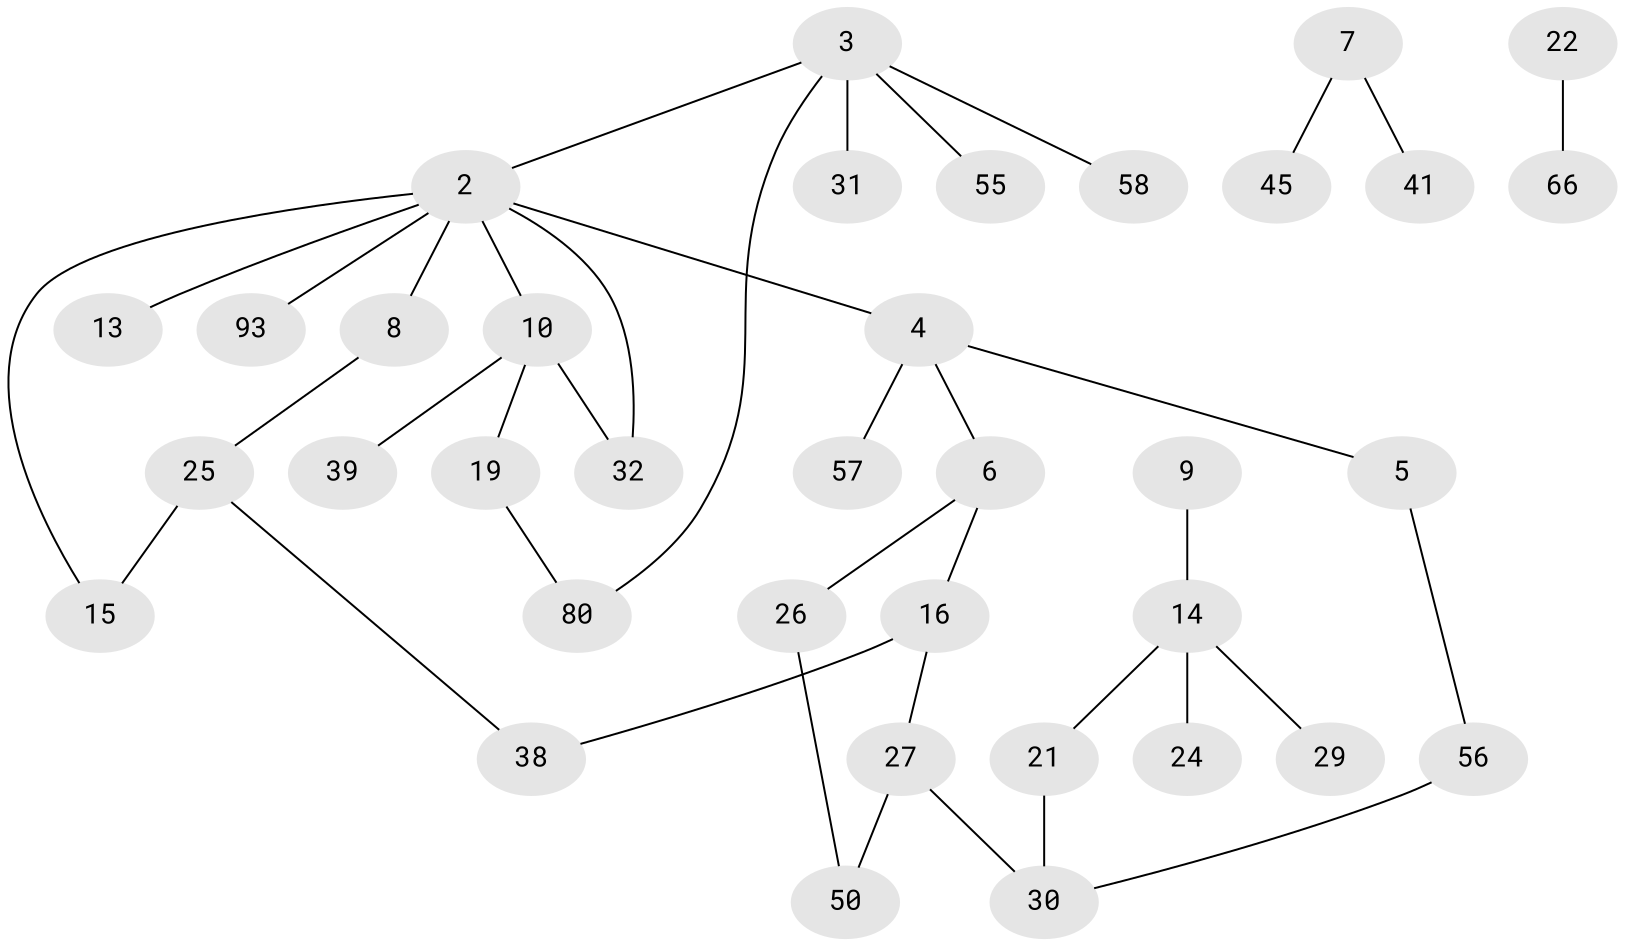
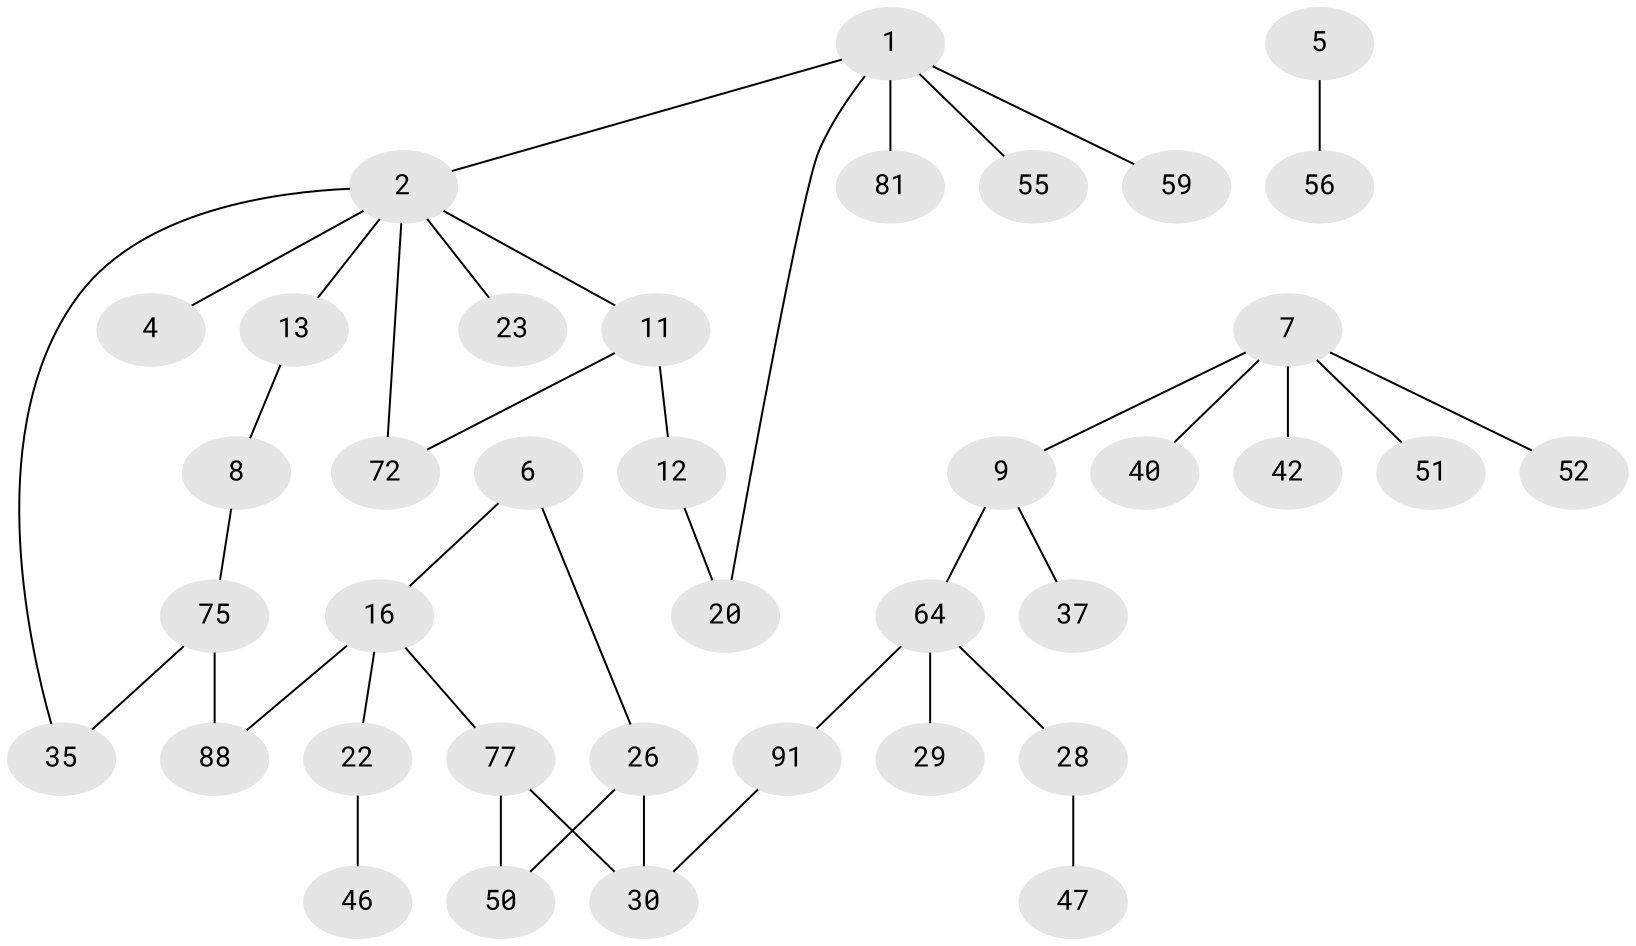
node "3": label "3" -> "1"
node "31": label "31" -> "81"
node "58": label "58" -> "59"
node "45": label "45" -> "42"
node "41": label "41" -> "51"
node "66": label "66" -> "46"
edge "2" -- "8": now "13" -- "8"
node "93": label "93" -> "23"
node "10": label "10" -> "11"
edge "7" -- "9": added
edge "4" -- "6": removed
edge "4" -- "5": removed
node "25": label "25" -> "75"
node "39": removed
node "19": label "19" -> "12"
node "32": label "32" -> "72"
node "57": removed
node "40": added
node "52": added
node "15": label "15" -> "35"
node "80": label "80" -> "20"
node "37": added
node "14": label "14" -> "64"
edge "16" -- "22": added
node "38": label "38" -> "88"
node "27": label "27" -> "77"
node "21": label "21" -> "91"
node "24": label "24" -> "28"
edge "56" -- "30": now "26" -- "30"
node "47": added
